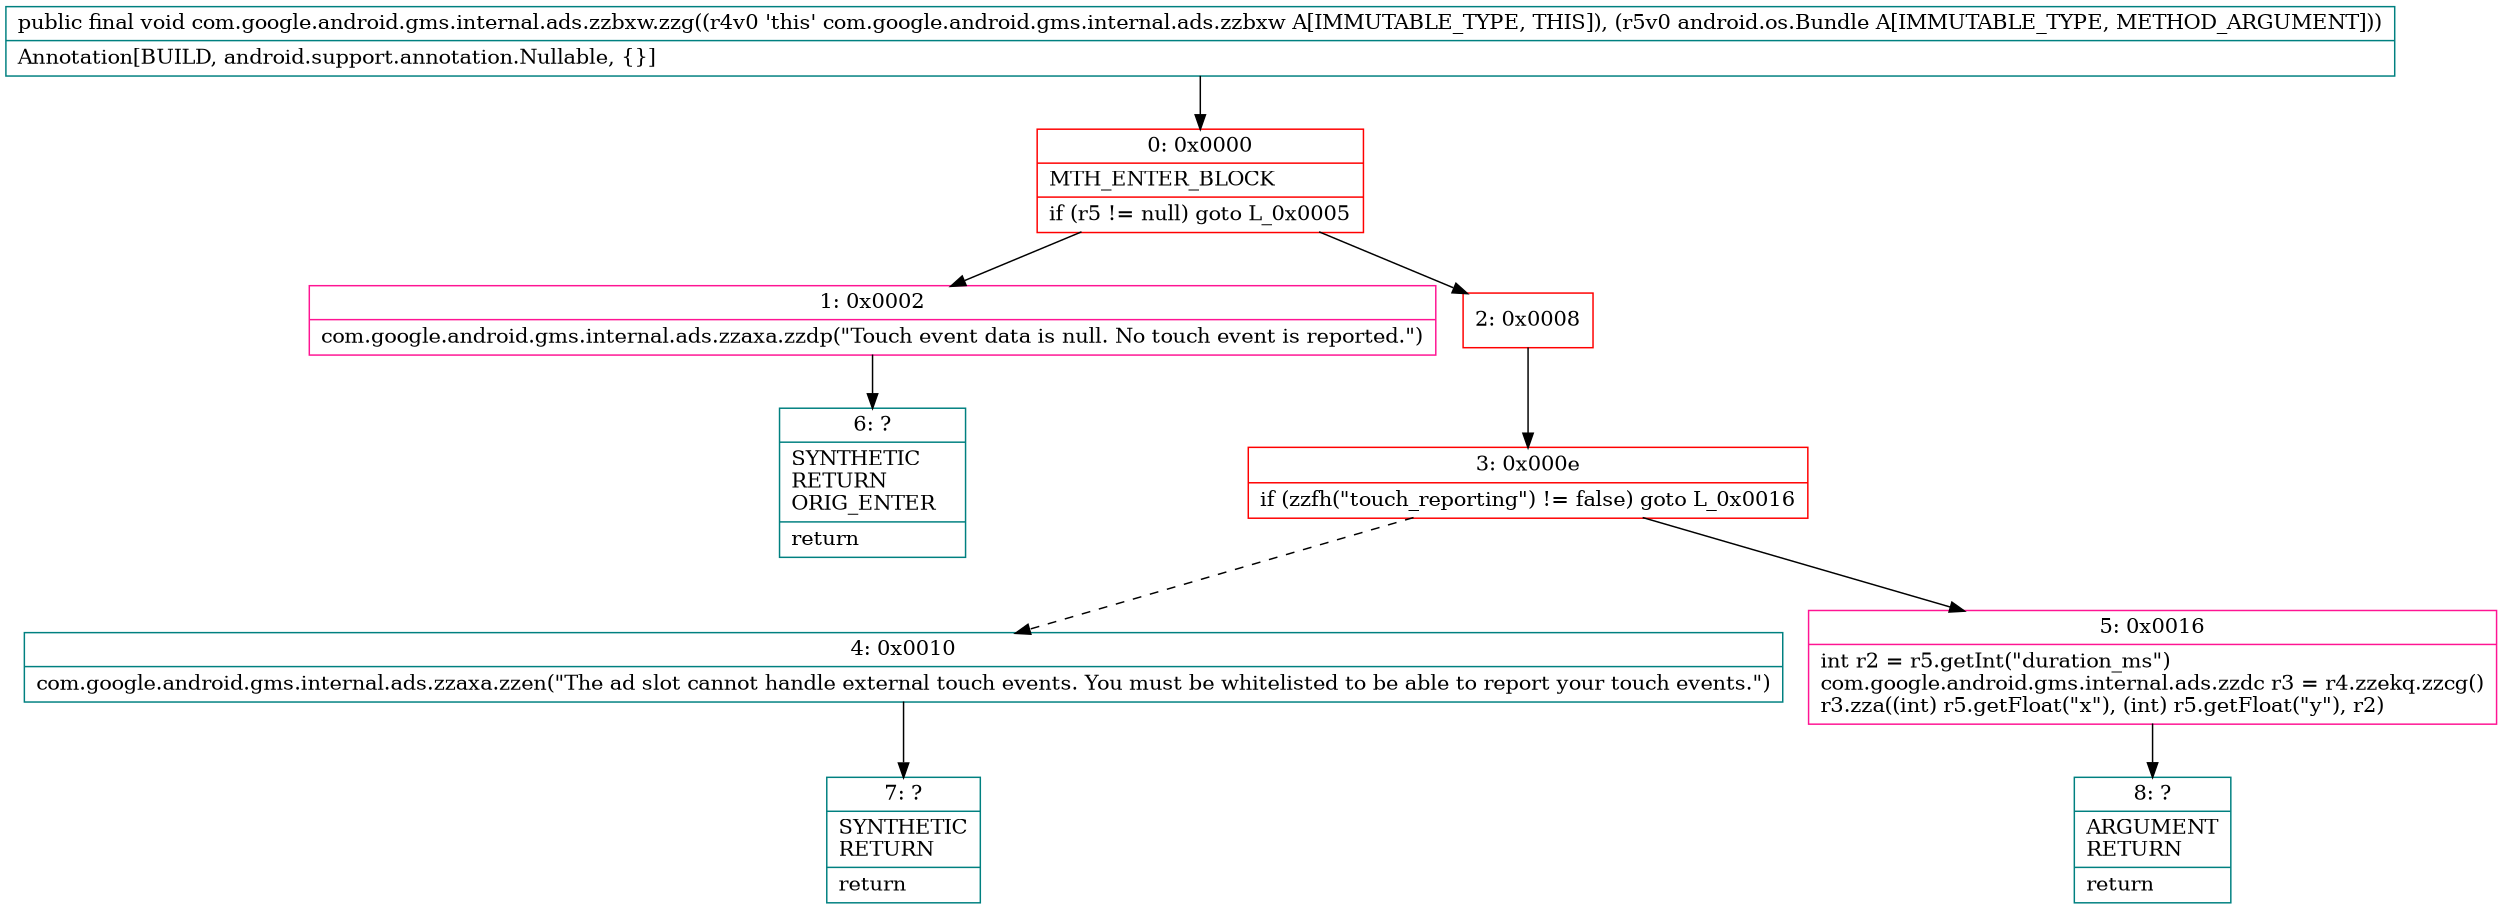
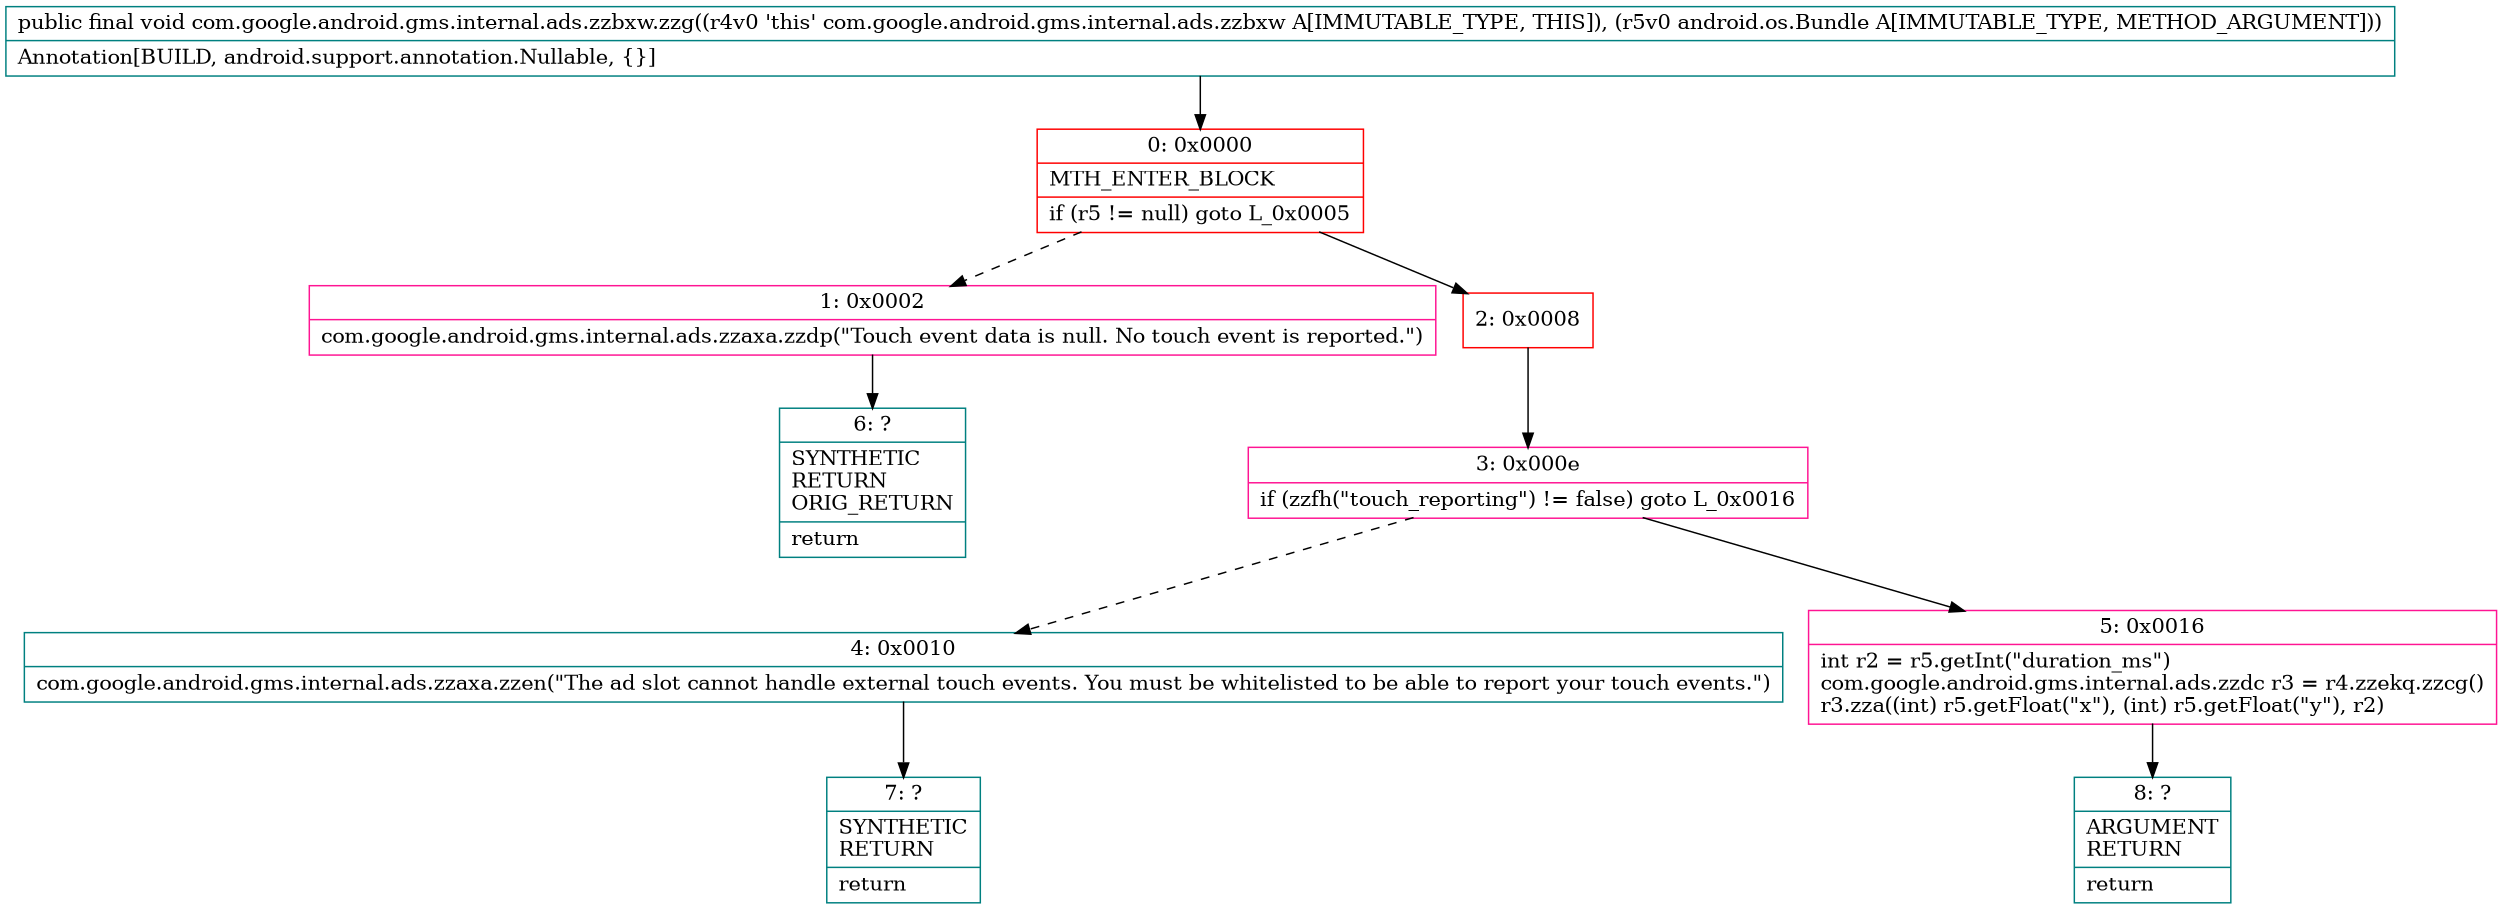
edge "0: 0x0000" -> "1: 0x0002": style solid -> dashed
node "3: 0x000e": color red -> deeppink
node "6: ?": text "ORIG_ENTER" -> "ORIG_RETURN"
